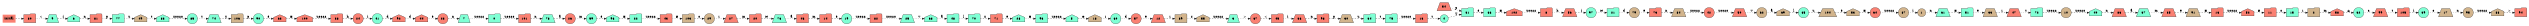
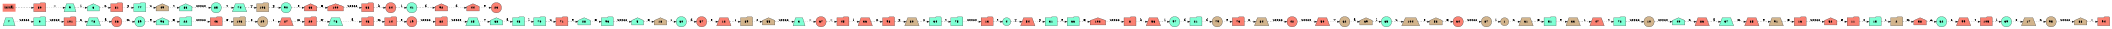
edge "97" -> "21": label "N" -> "d"
node "61": fillcolor aquamarine -> tan
edge "4" -> "31": now "4" -> "54"
edge "23" -> "7": removed, label "n"
node "19": fillcolor aquamarine -> salmon
